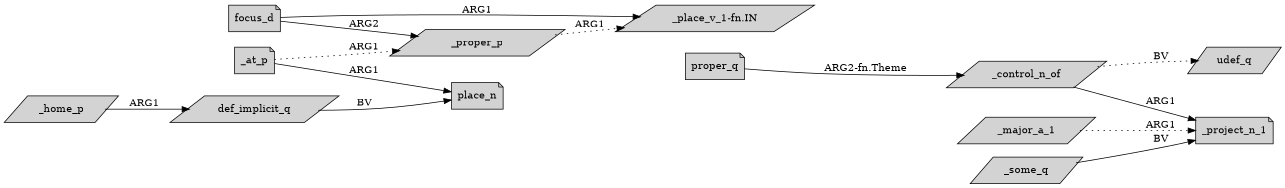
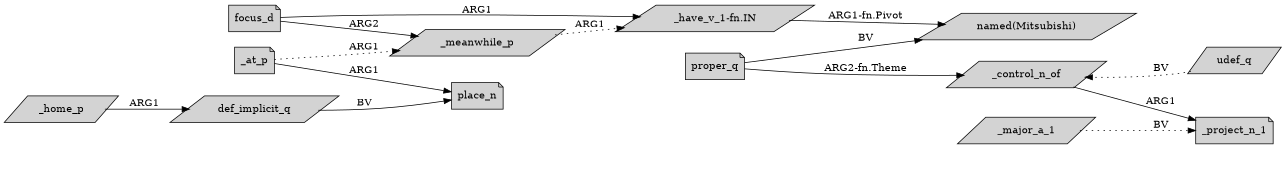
node "_place_v_1-fn.IN": label "_place_v_1-fn.IN" -> "_have_v_1-fn.IN"
node "named(Mitsubishi)": added
node "_proper_p": label "_proper_p" -> "_meanwhile_p"
edge "_control_n_of" -> "udef_q": reversed
edge "_major_a_1" -> "_project_n_1": label "ARG1" -> "BV"
node "_some_q": removed
